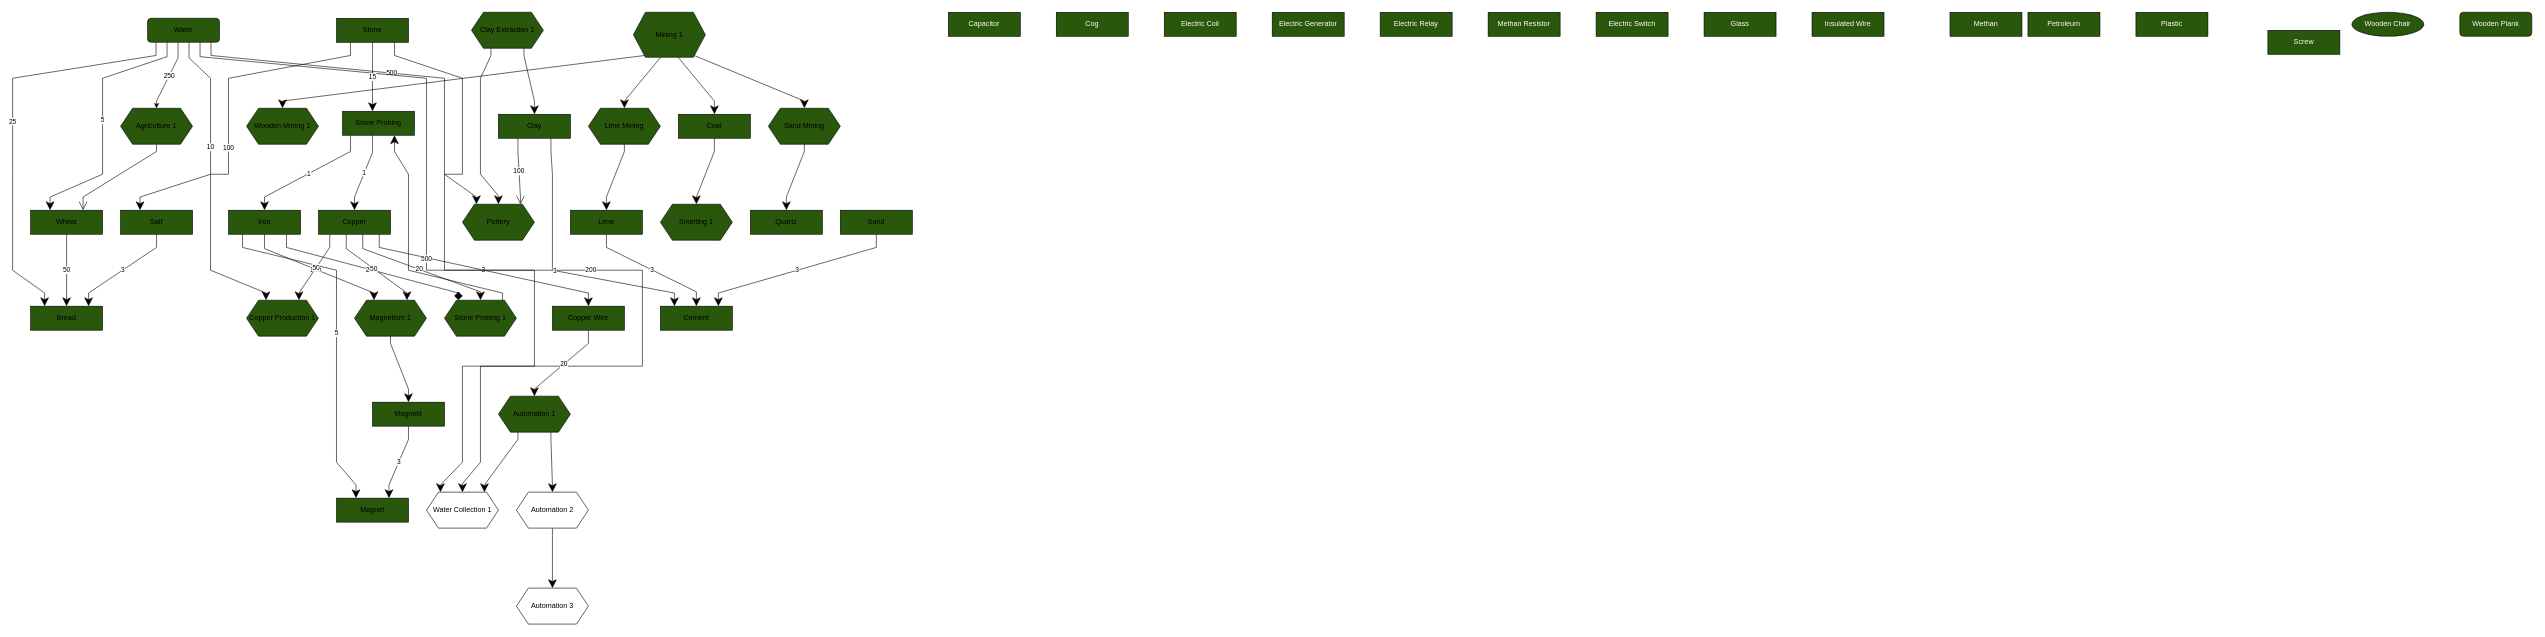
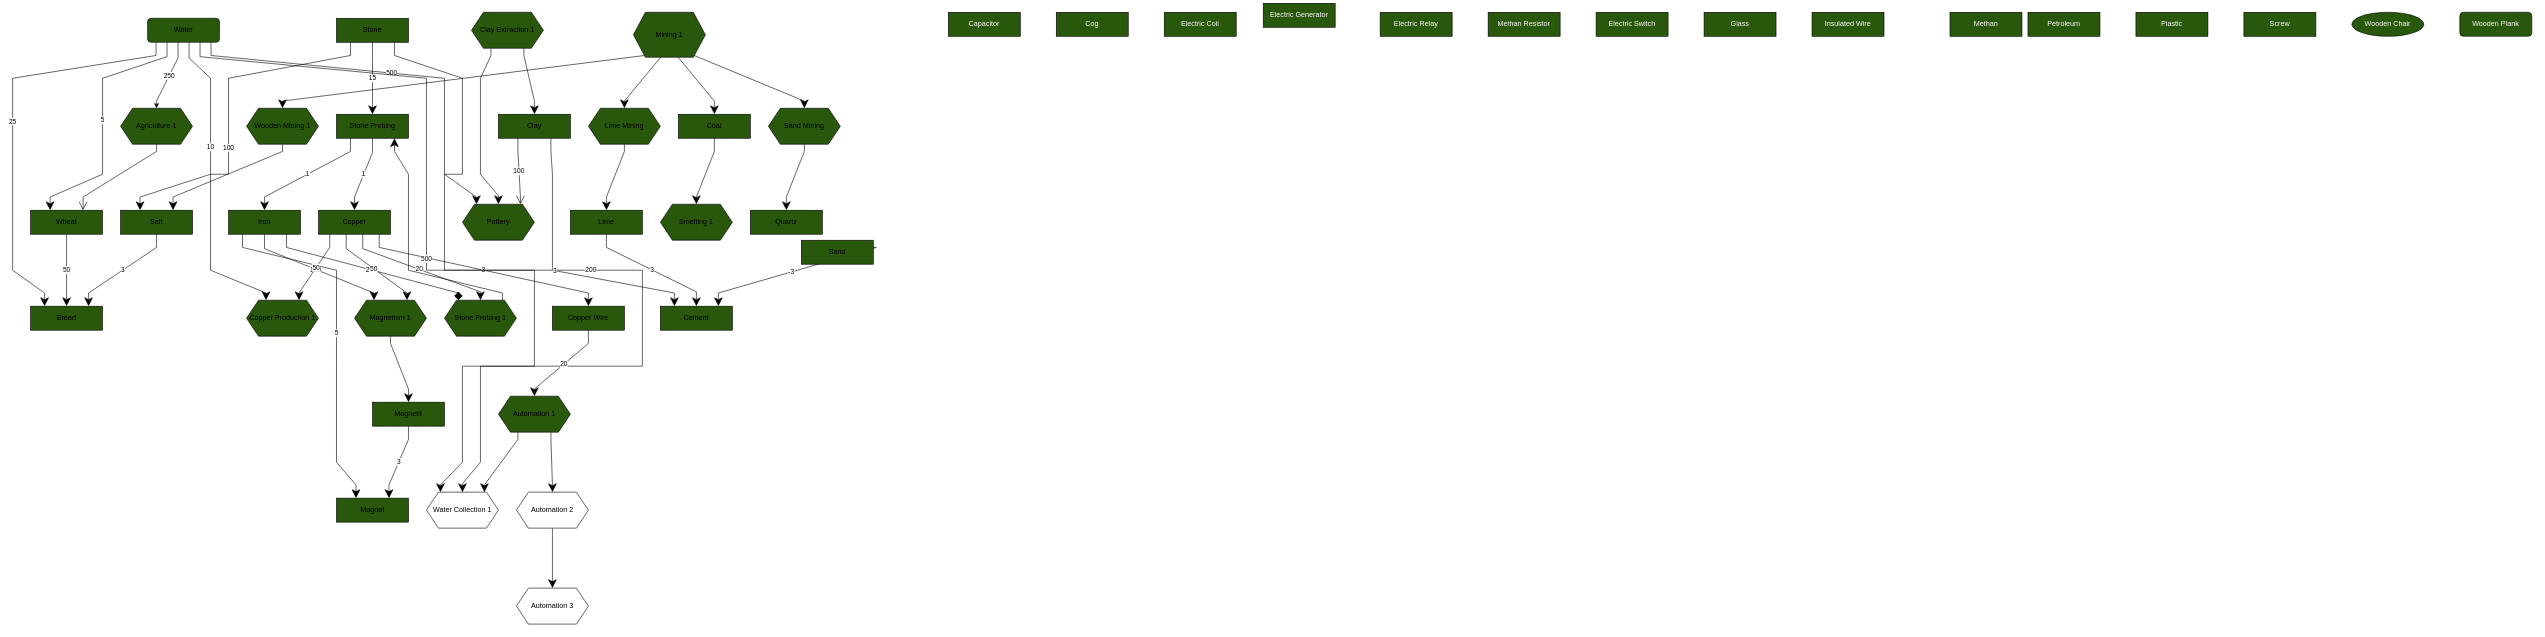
node "Electric Generator": moved (1308, 24) -> (1299, 15)
node "Screw": moved (2304, 42) -> (2280, 24)
node "Stone Probing": moved (378, 123) -> (372, 126)
edge "Wooden Mining 1" -> "Salt": added
node "Sand": moved (876, 222) -> (837, 252)
